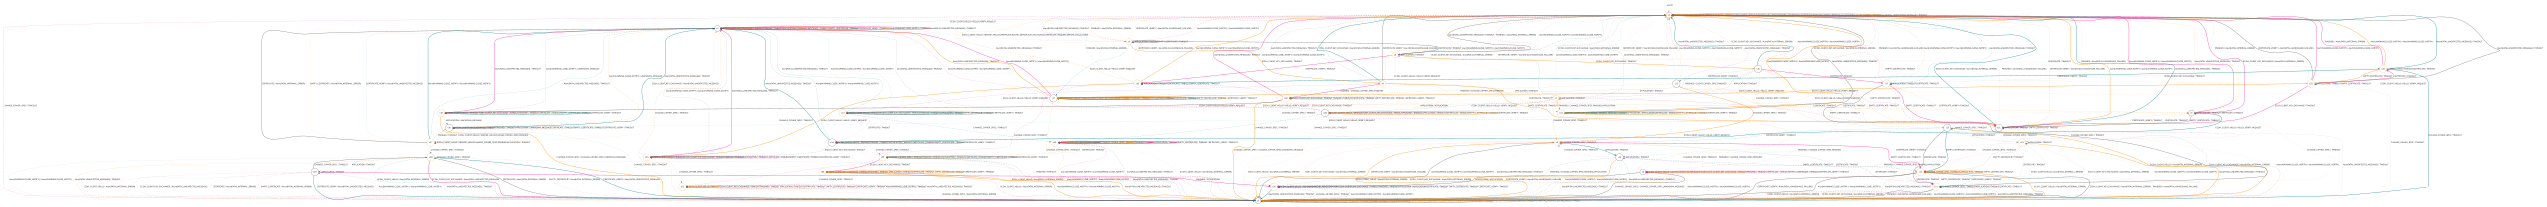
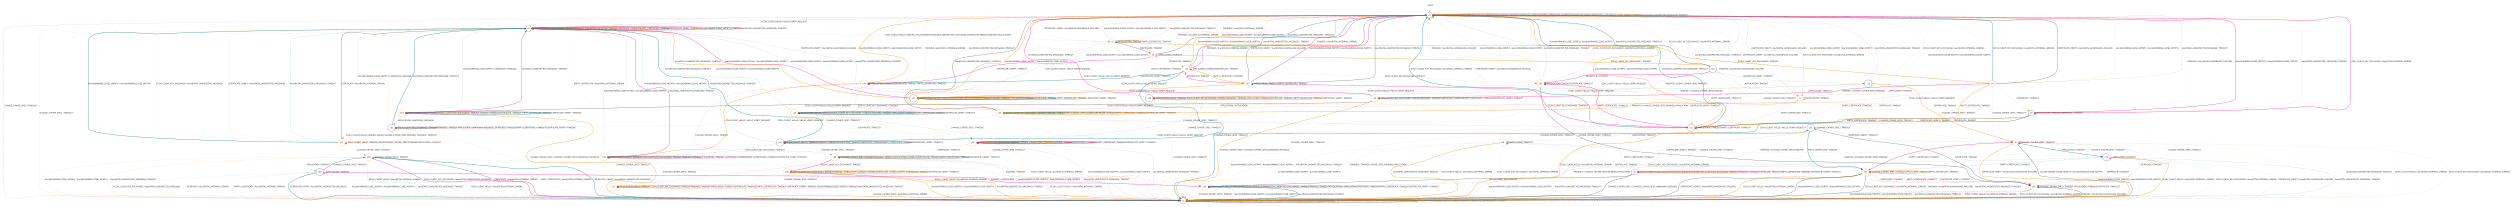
edge "s7" -> "s38": now "s32" -> "s38"
